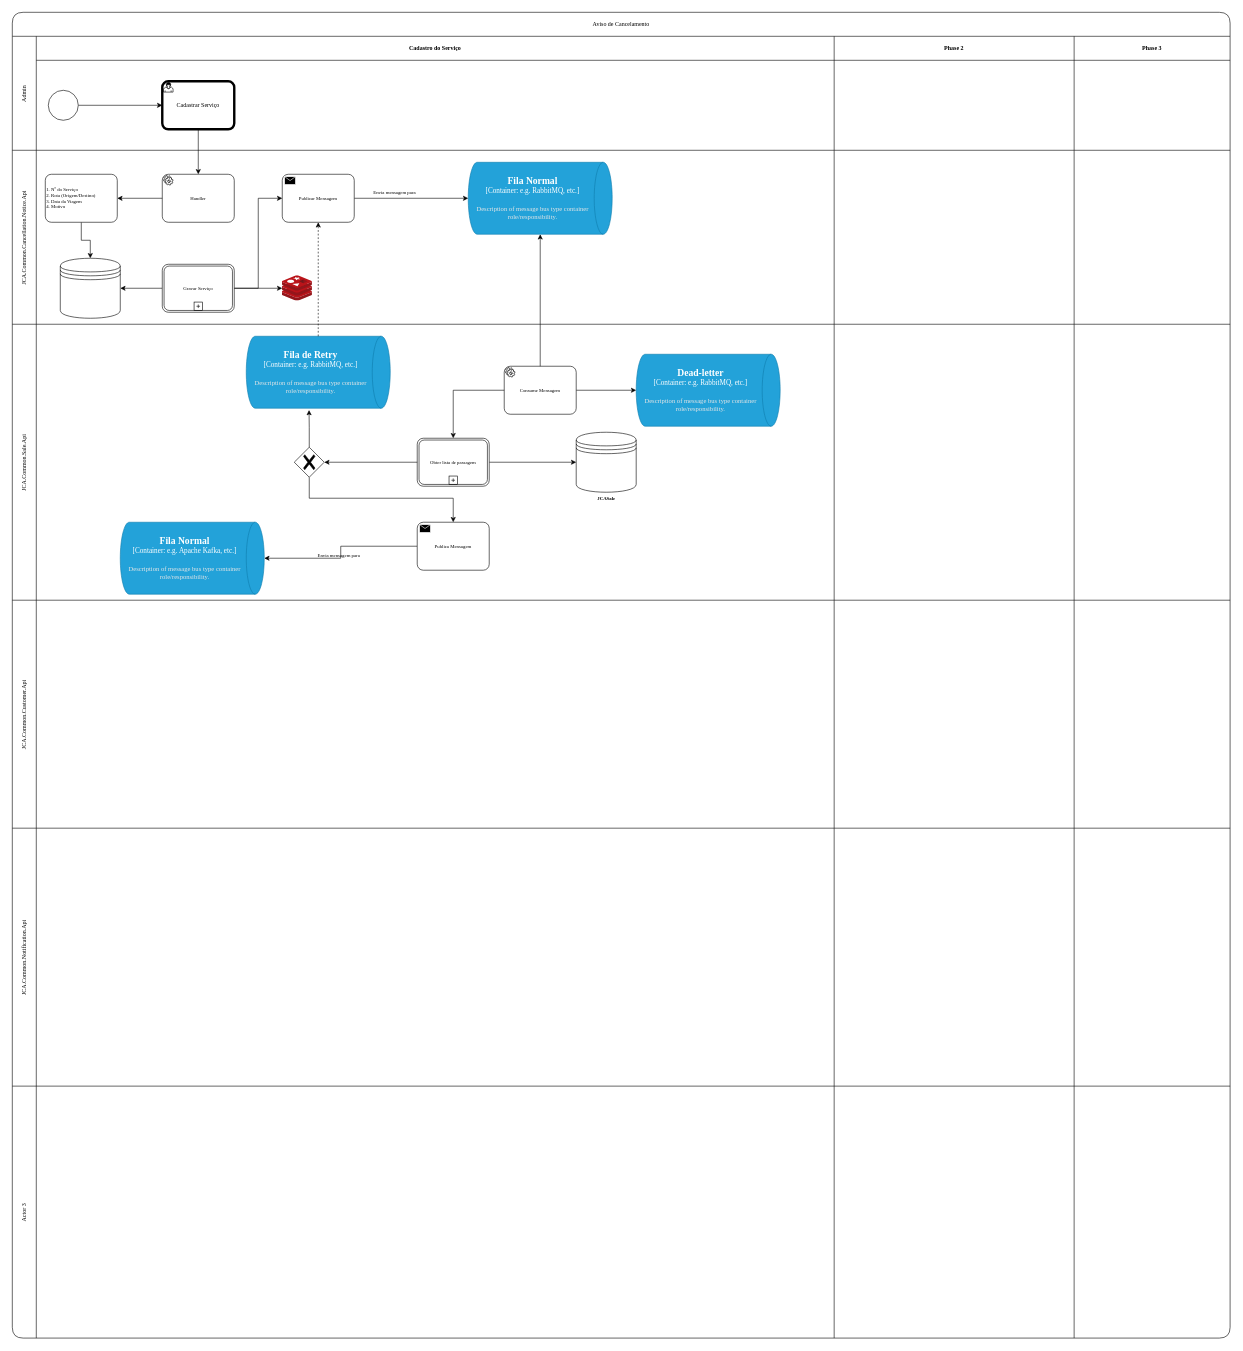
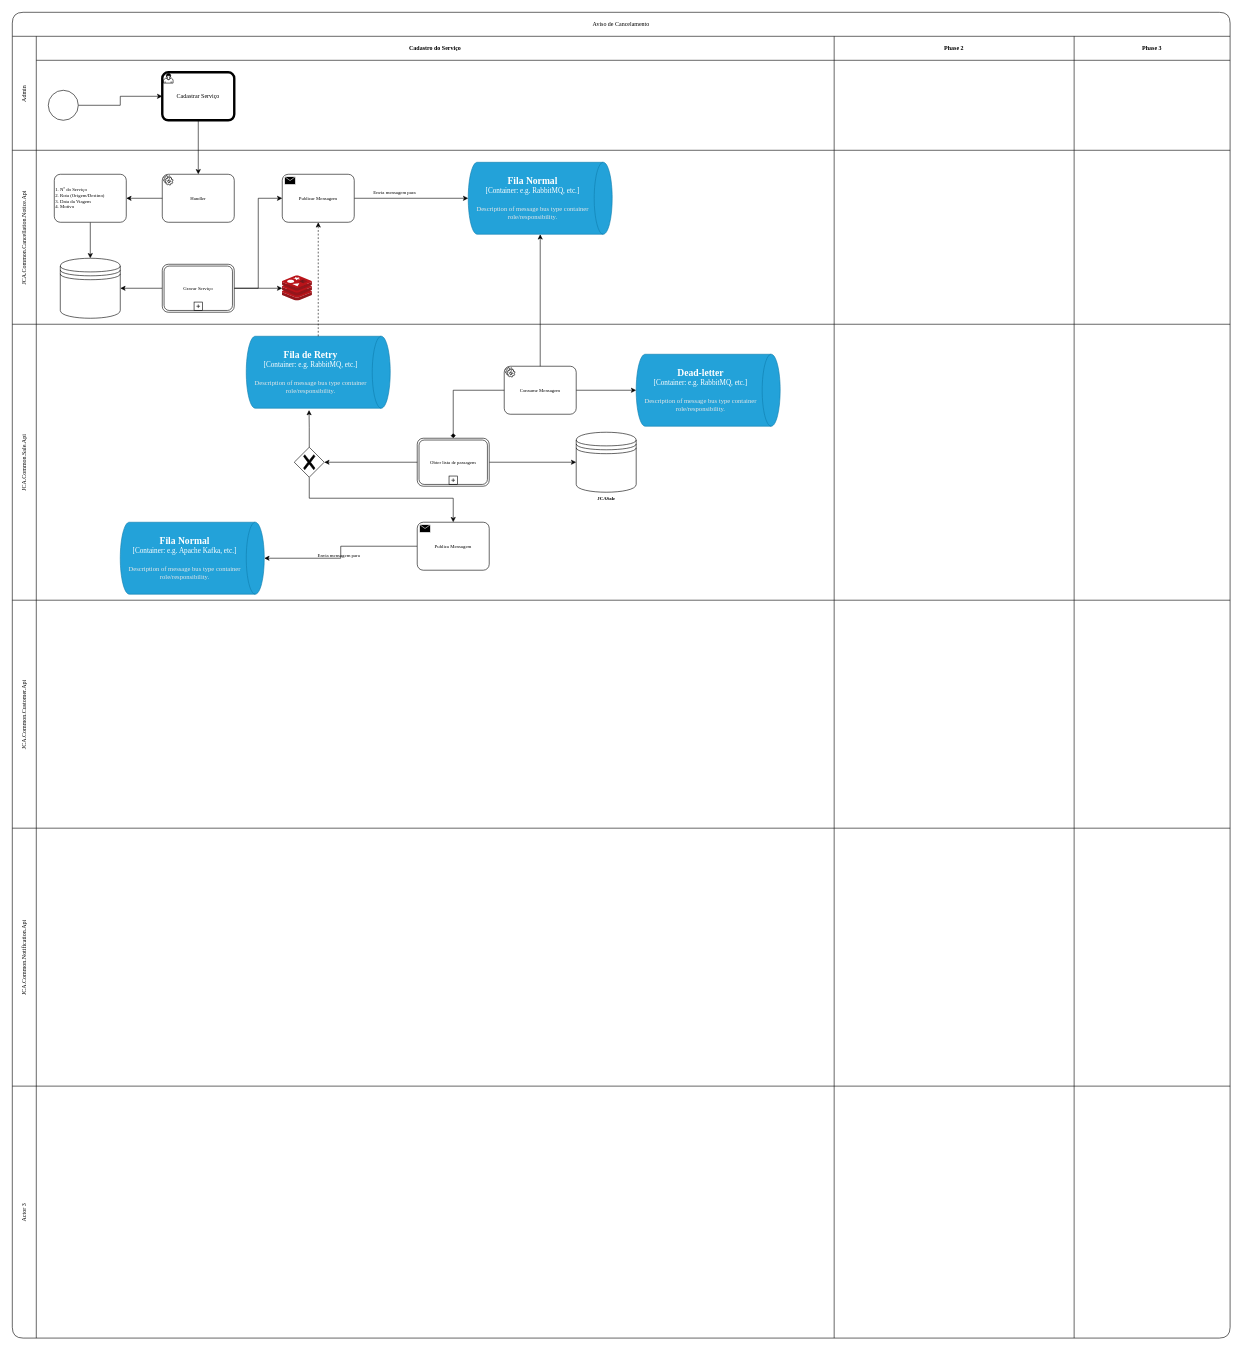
node "Cadastrar Serviço": moved (198, 105) -> (198, 96)
node "1. Nº do Serviço2. Rota (Origem/Destino)3. Data da Viagem4. Motivo": moved (81, 198) -> (90, 198)
edge "Consume Mensagem" -> "Obter lista de passagem": arrowhead classic -> diamond
